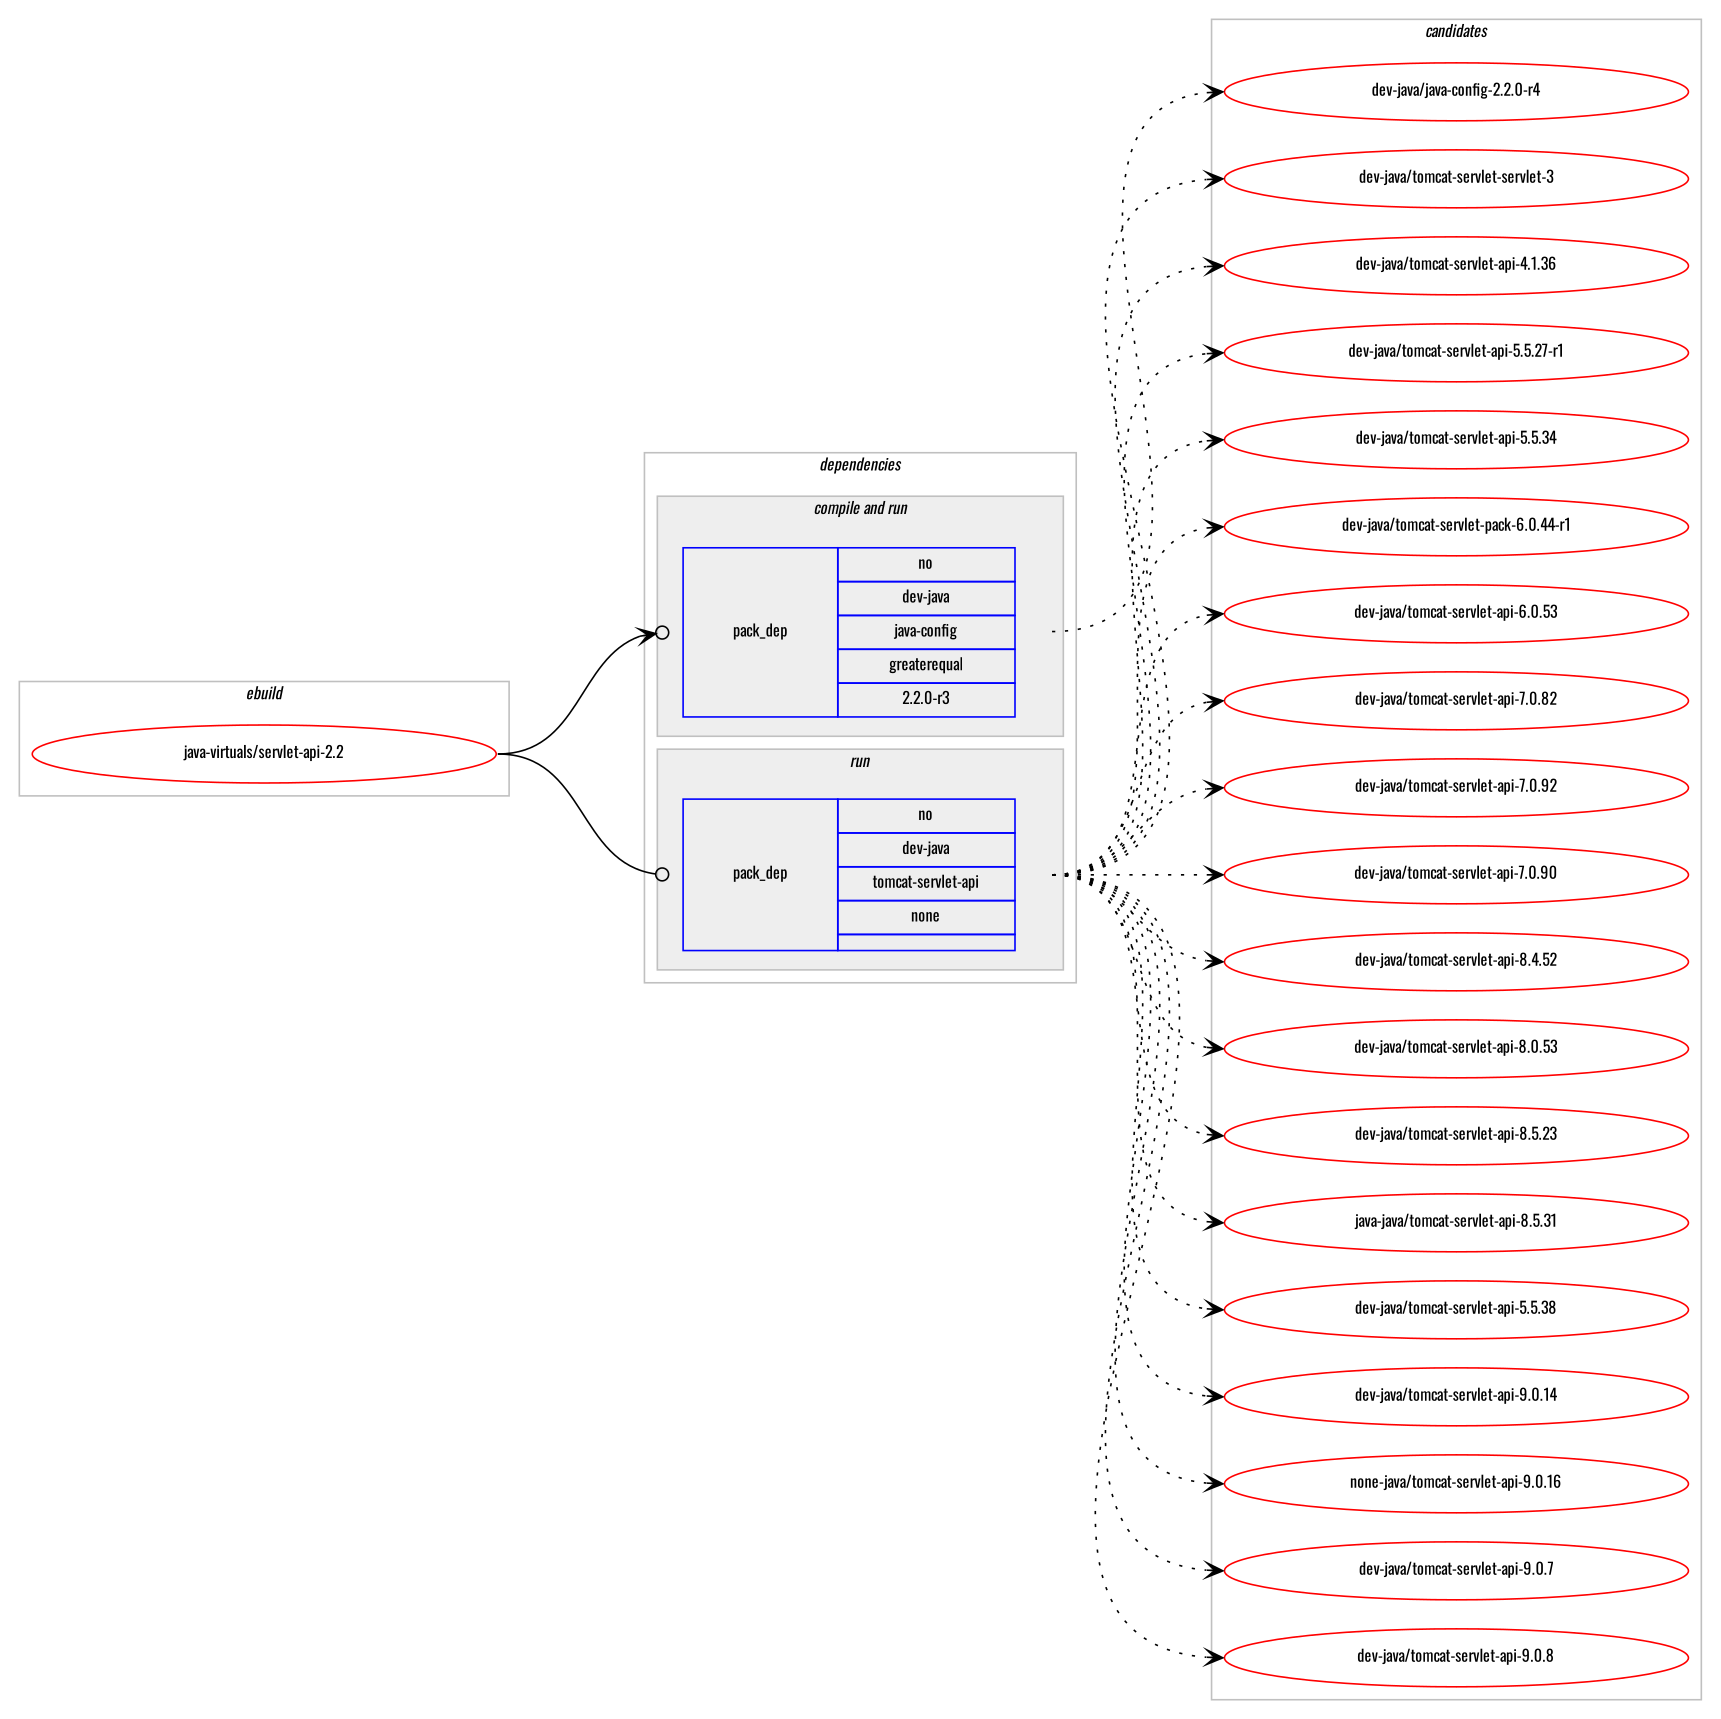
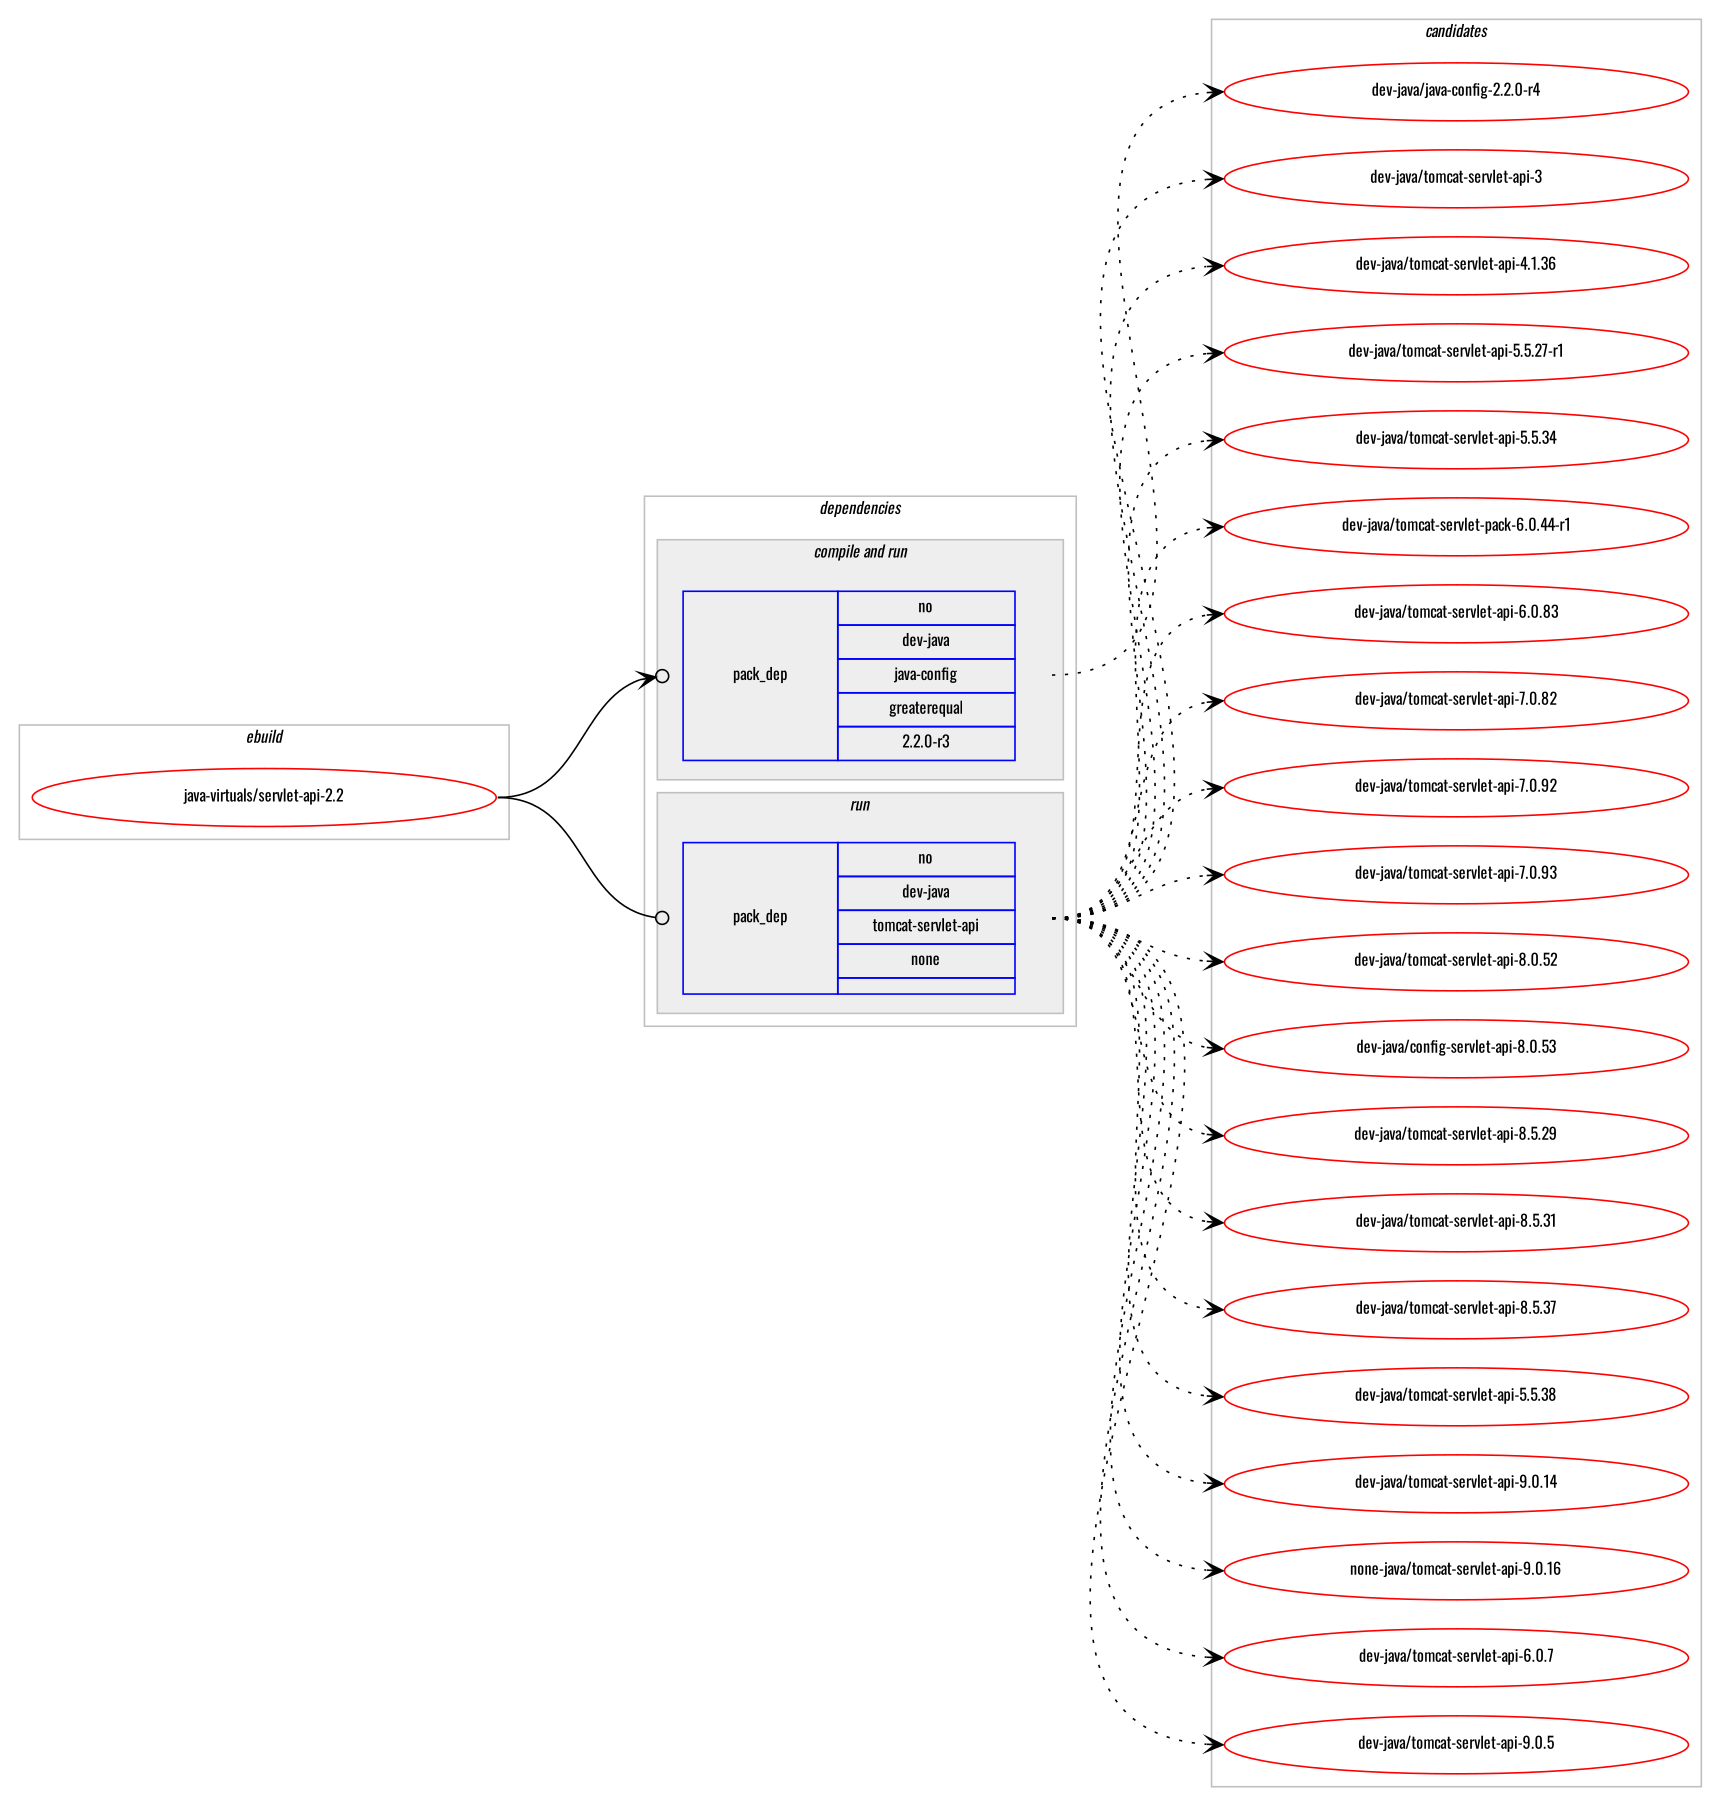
node "dev-java/tomcat-servlet-servlet-3": label "dev-java/tomcat-servlet-servlet-3" -> "dev-java/tomcat-servlet-api-3"
node "dev-java/tomcat-servlet-api-6.0.53": label "dev-java/tomcat-servlet-api-6.0.53" -> "dev-java/tomcat-servlet-api-6.0.83"
node "dev-java/tomcat-servlet-api-7.0.90": label "dev-java/tomcat-servlet-api-7.0.90" -> "dev-java/tomcat-servlet-api-7.0.93"
node "dev-java/tomcat-servlet-api-8.4.52": label "dev-java/tomcat-servlet-api-8.4.52" -> "dev-java/tomcat-servlet-api-8.0.52"
node "dev-java/tomcat-servlet-api-8.0.53": label "dev-java/tomcat-servlet-api-8.0.53" -> "dev-java/config-servlet-api-8.0.53"
node "dev-java/tomcat-servlet-api-8.5.23": label "dev-java/tomcat-servlet-api-8.5.23" -> "dev-java/tomcat-servlet-api-8.5.29"
node "java-java/tomcat-servlet-api-8.5.31": label "java-java/tomcat-servlet-api-8.5.31" -> "dev-java/tomcat-servlet-api-8.5.31"
node "dev-java/tomcat-servlet-api-8.5.37": added
node "dev-java/tomcat-servlet-api-9.0.7": label "dev-java/tomcat-servlet-api-9.0.7" -> "dev-java/tomcat-servlet-api-6.0.7"
node "dev-java/tomcat-servlet-api-9.0.8": label "dev-java/tomcat-servlet-api-9.0.8" -> "dev-java/tomcat-servlet-api-9.0.5"
